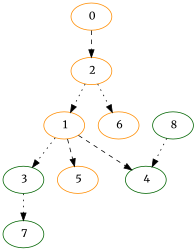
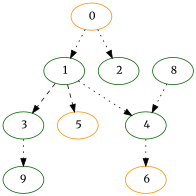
edge "0" -> "2": style dashed -> dotted
node "2": color darkorange -> darkgreen
edge "2" -> "1": now "0" -> "1"
edge "2" -> "6": now "4" -> "6"
node "1": color darkorange -> darkgreen
edge "1" -> "3": style dotted -> dashed
edge "1" -> "4": style dashed -> dotted
node "7": label "7" -> "9"
